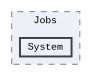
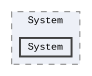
cluster "Jobs": label "Jobs" -> "System"
